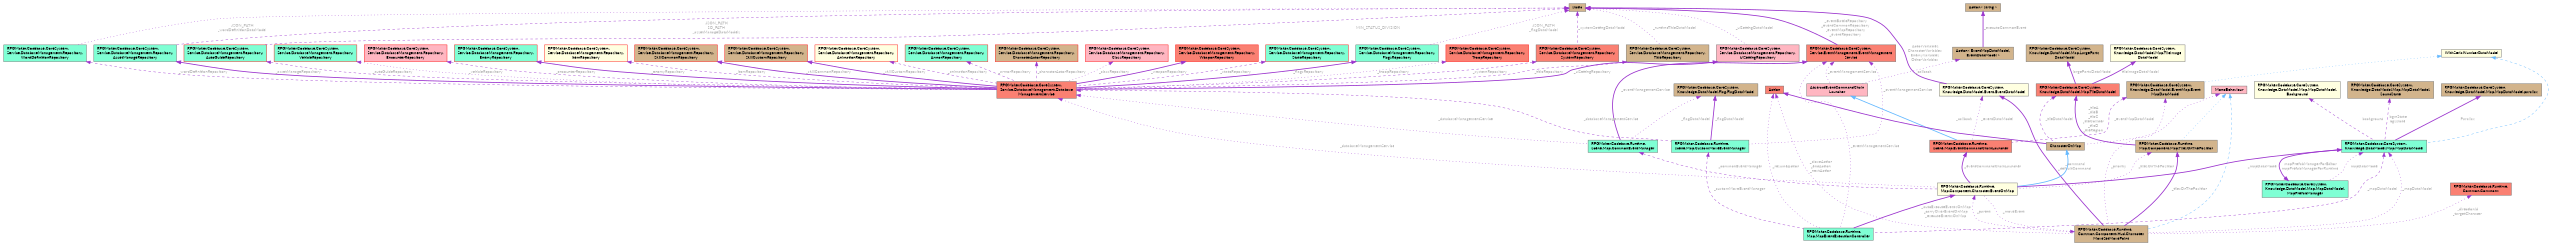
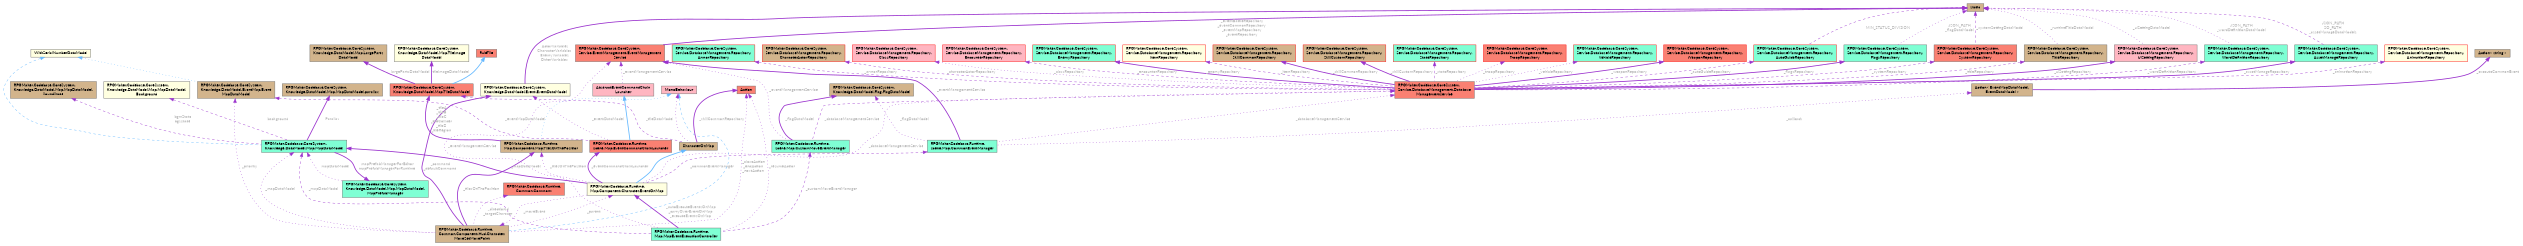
node "RuleTile": added
edge "AbstractEventCommandChain Launcher" -> "Action< EventMapDataModel, EventDataModel >": now "RPGMaker.Codebase.Runtime. Scene.Map.CommonEventManager" -> "Action< EventMapDataModel, EventDataModel >"
edge "CharacterOnMap" -> "Action": label " _callback" -> " _skillCommonRepository"
